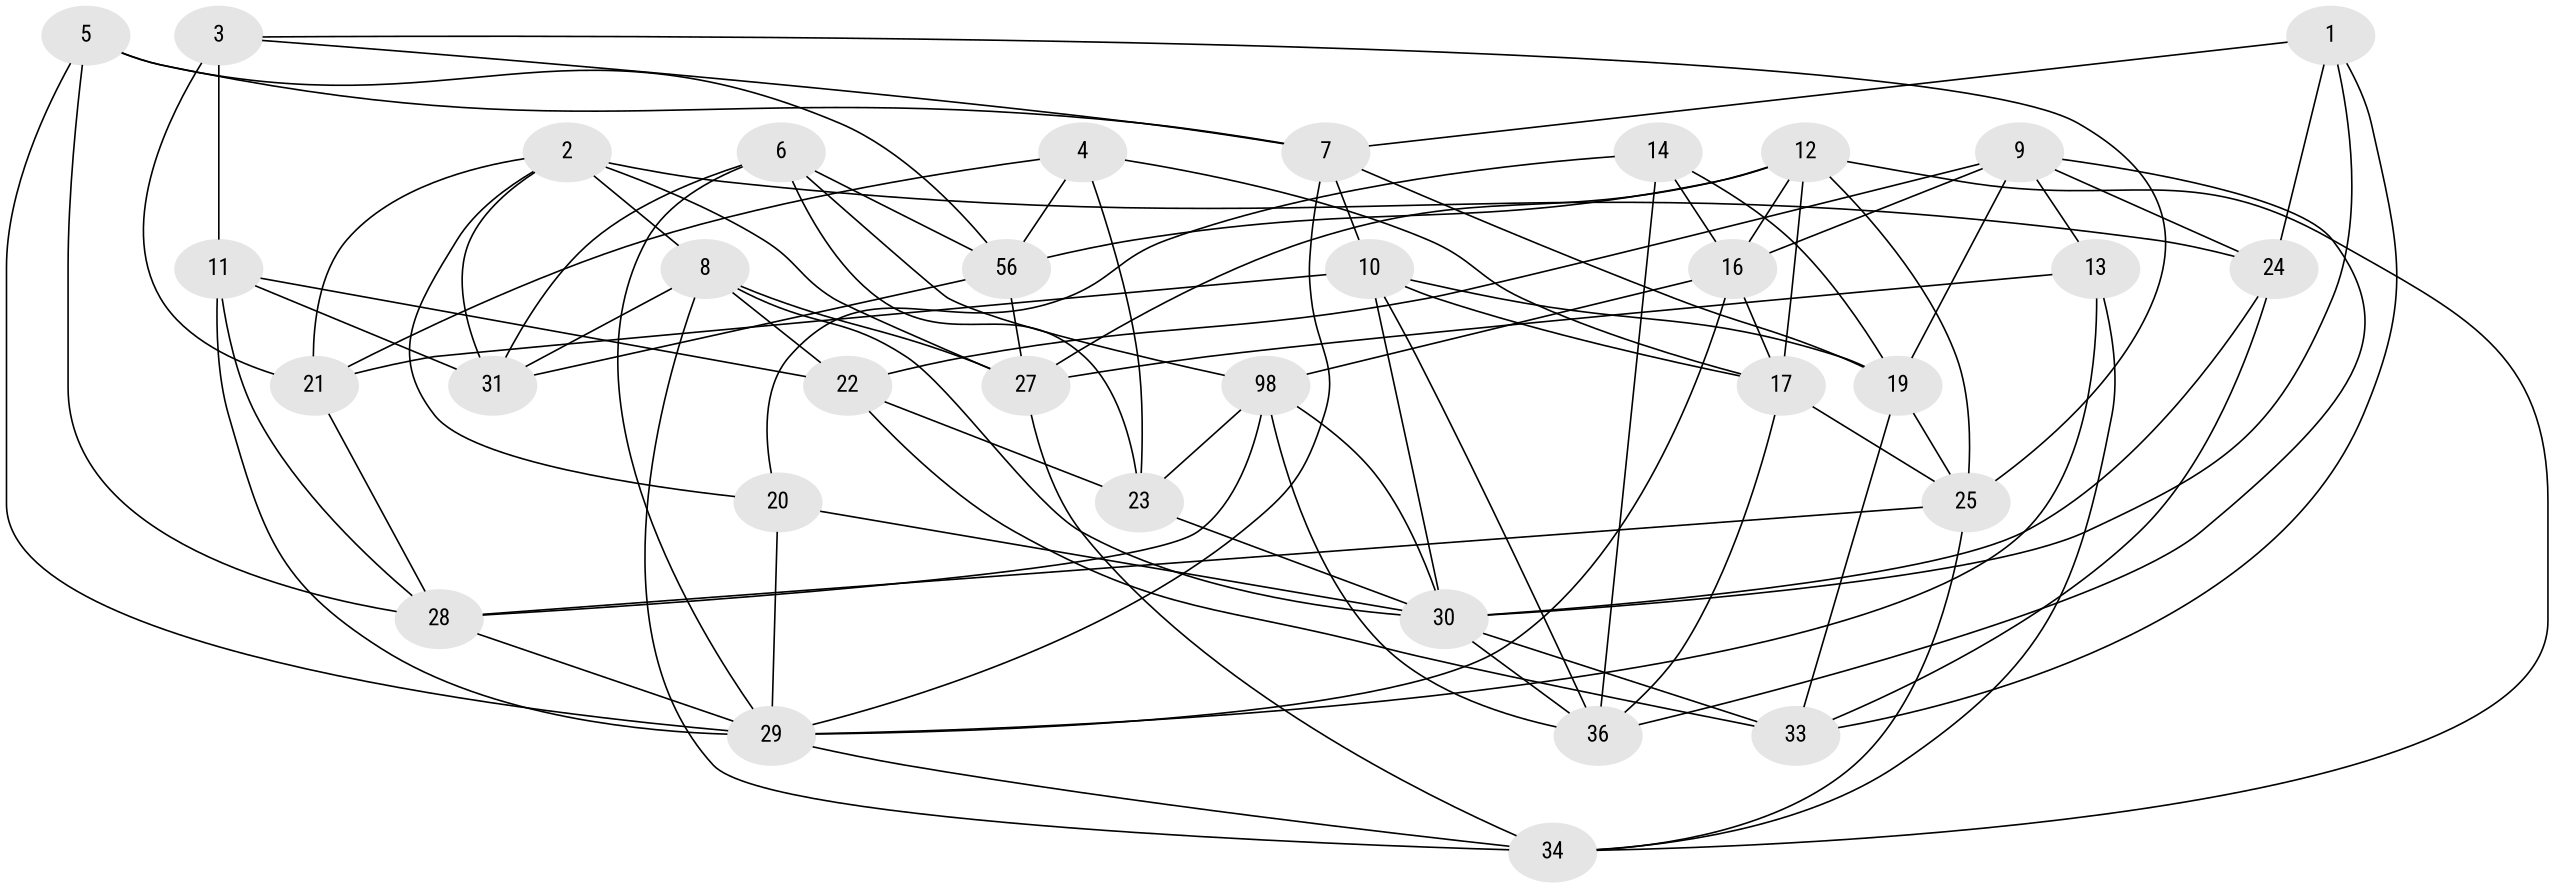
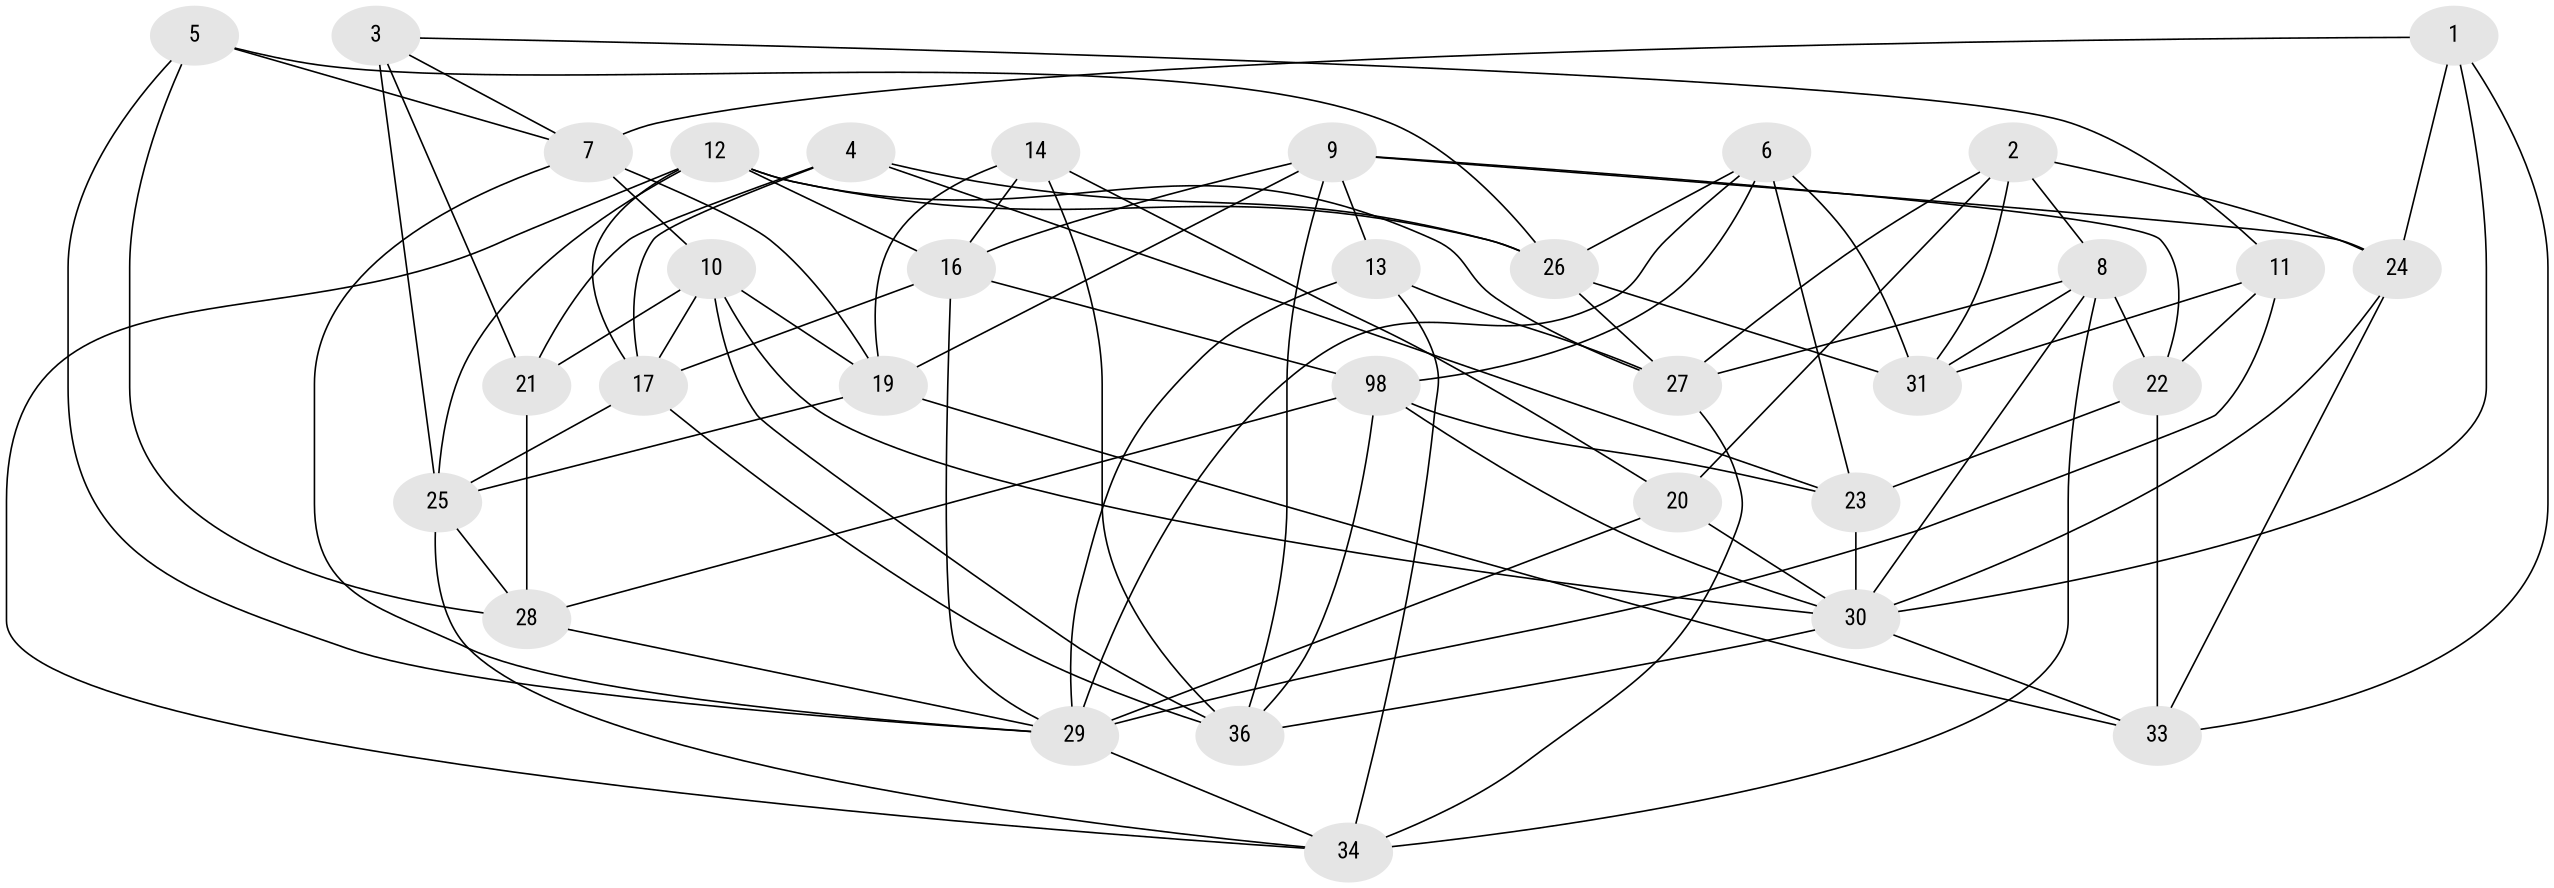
edge "2" -- "21": removed
node "56": label "56" -> "26"
edge "11" -- "28": removed
